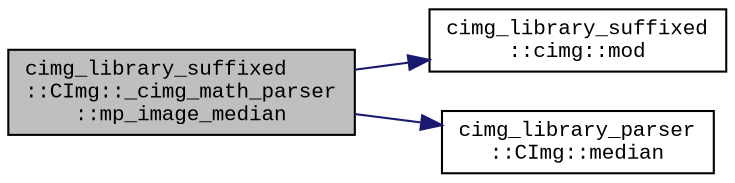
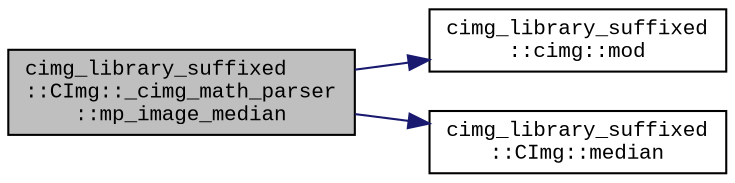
node "cimg_library_parser ::CImg::median": label "cimg_library_parser ::CImg::median" -> "cimg_library_suffixed ::CImg::median"
